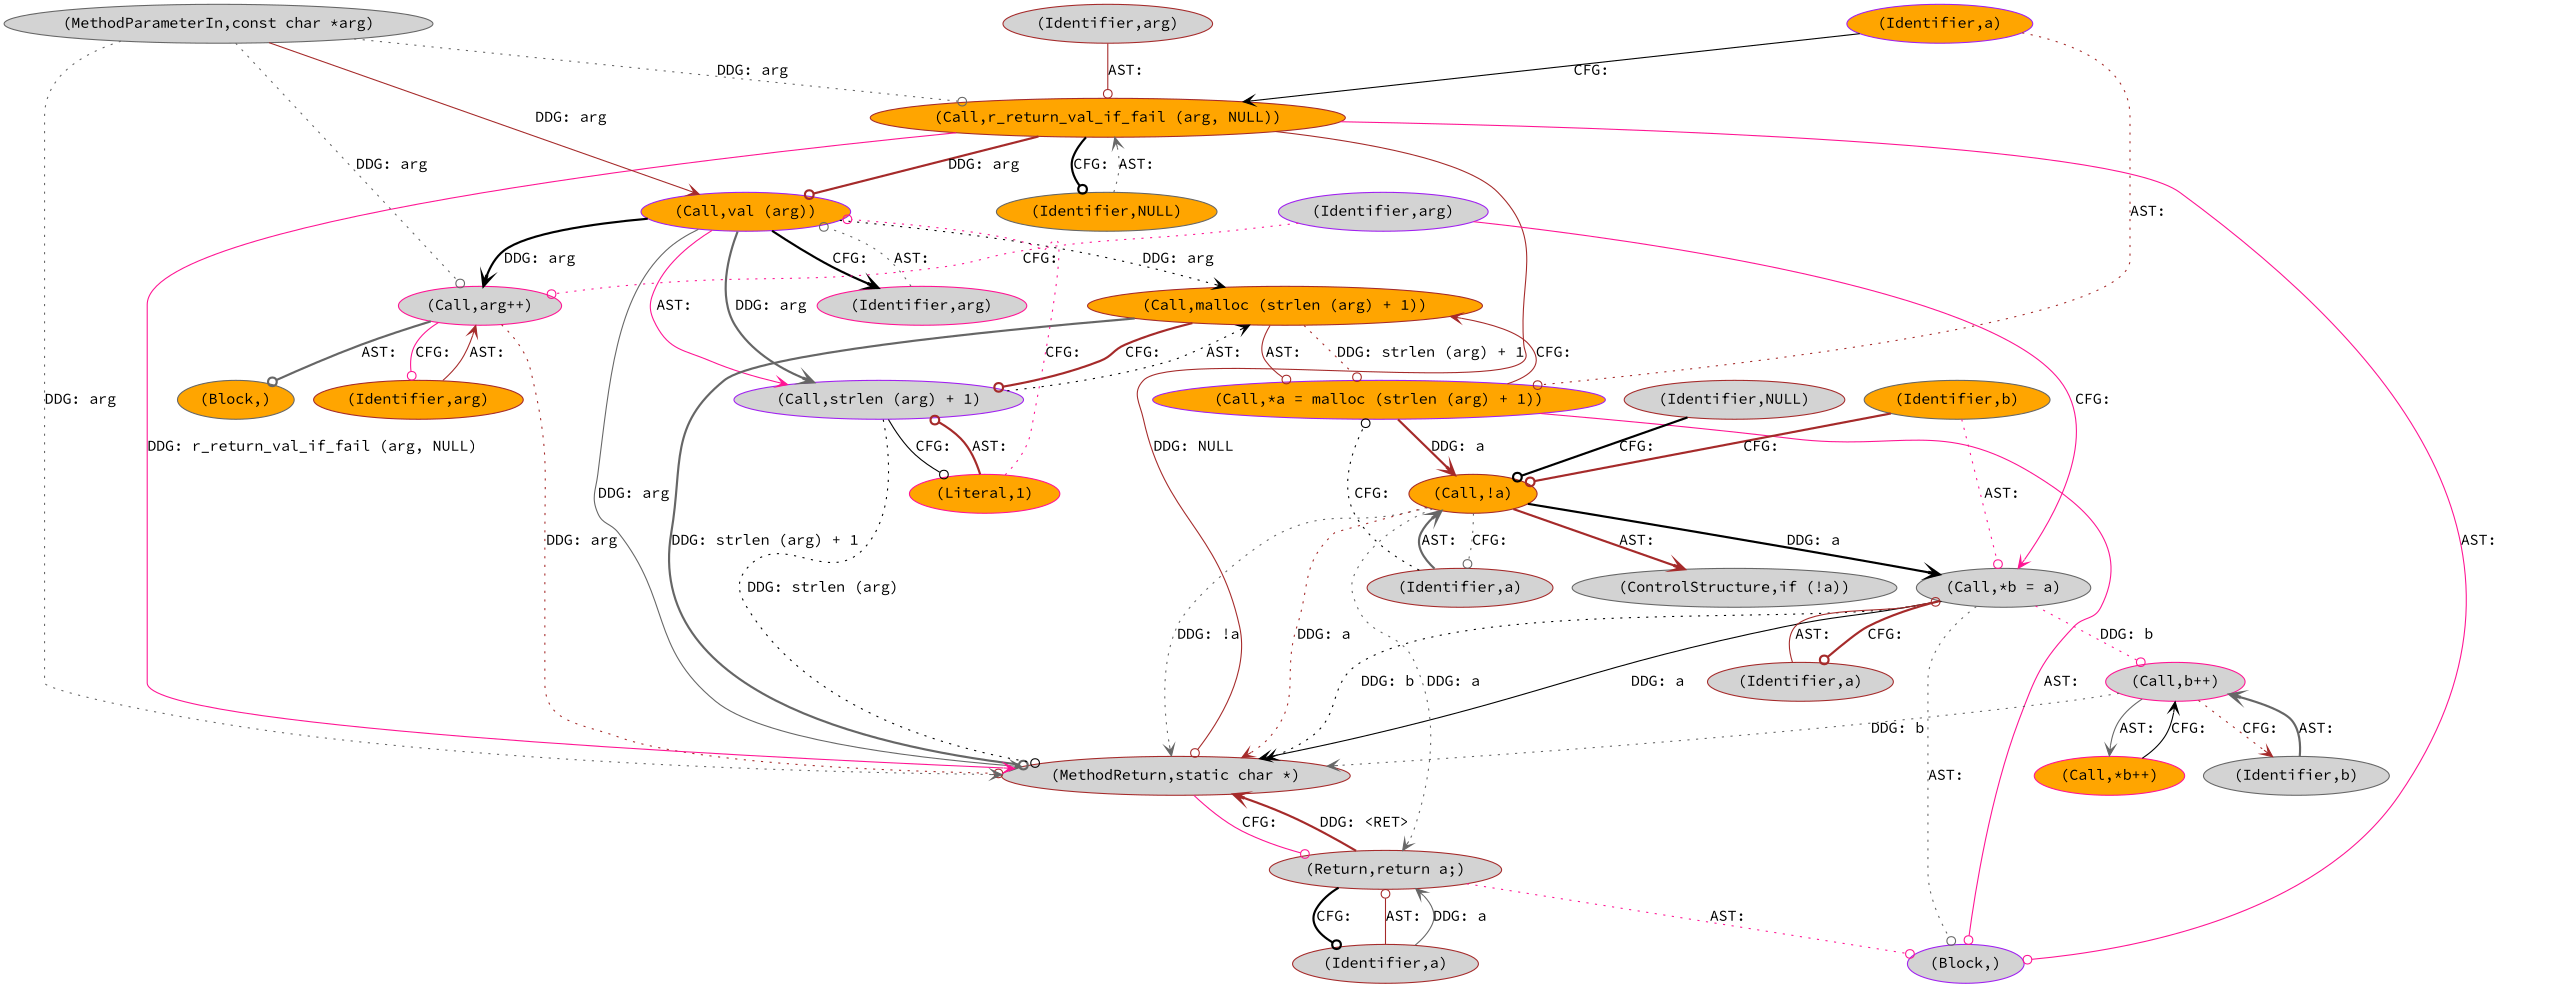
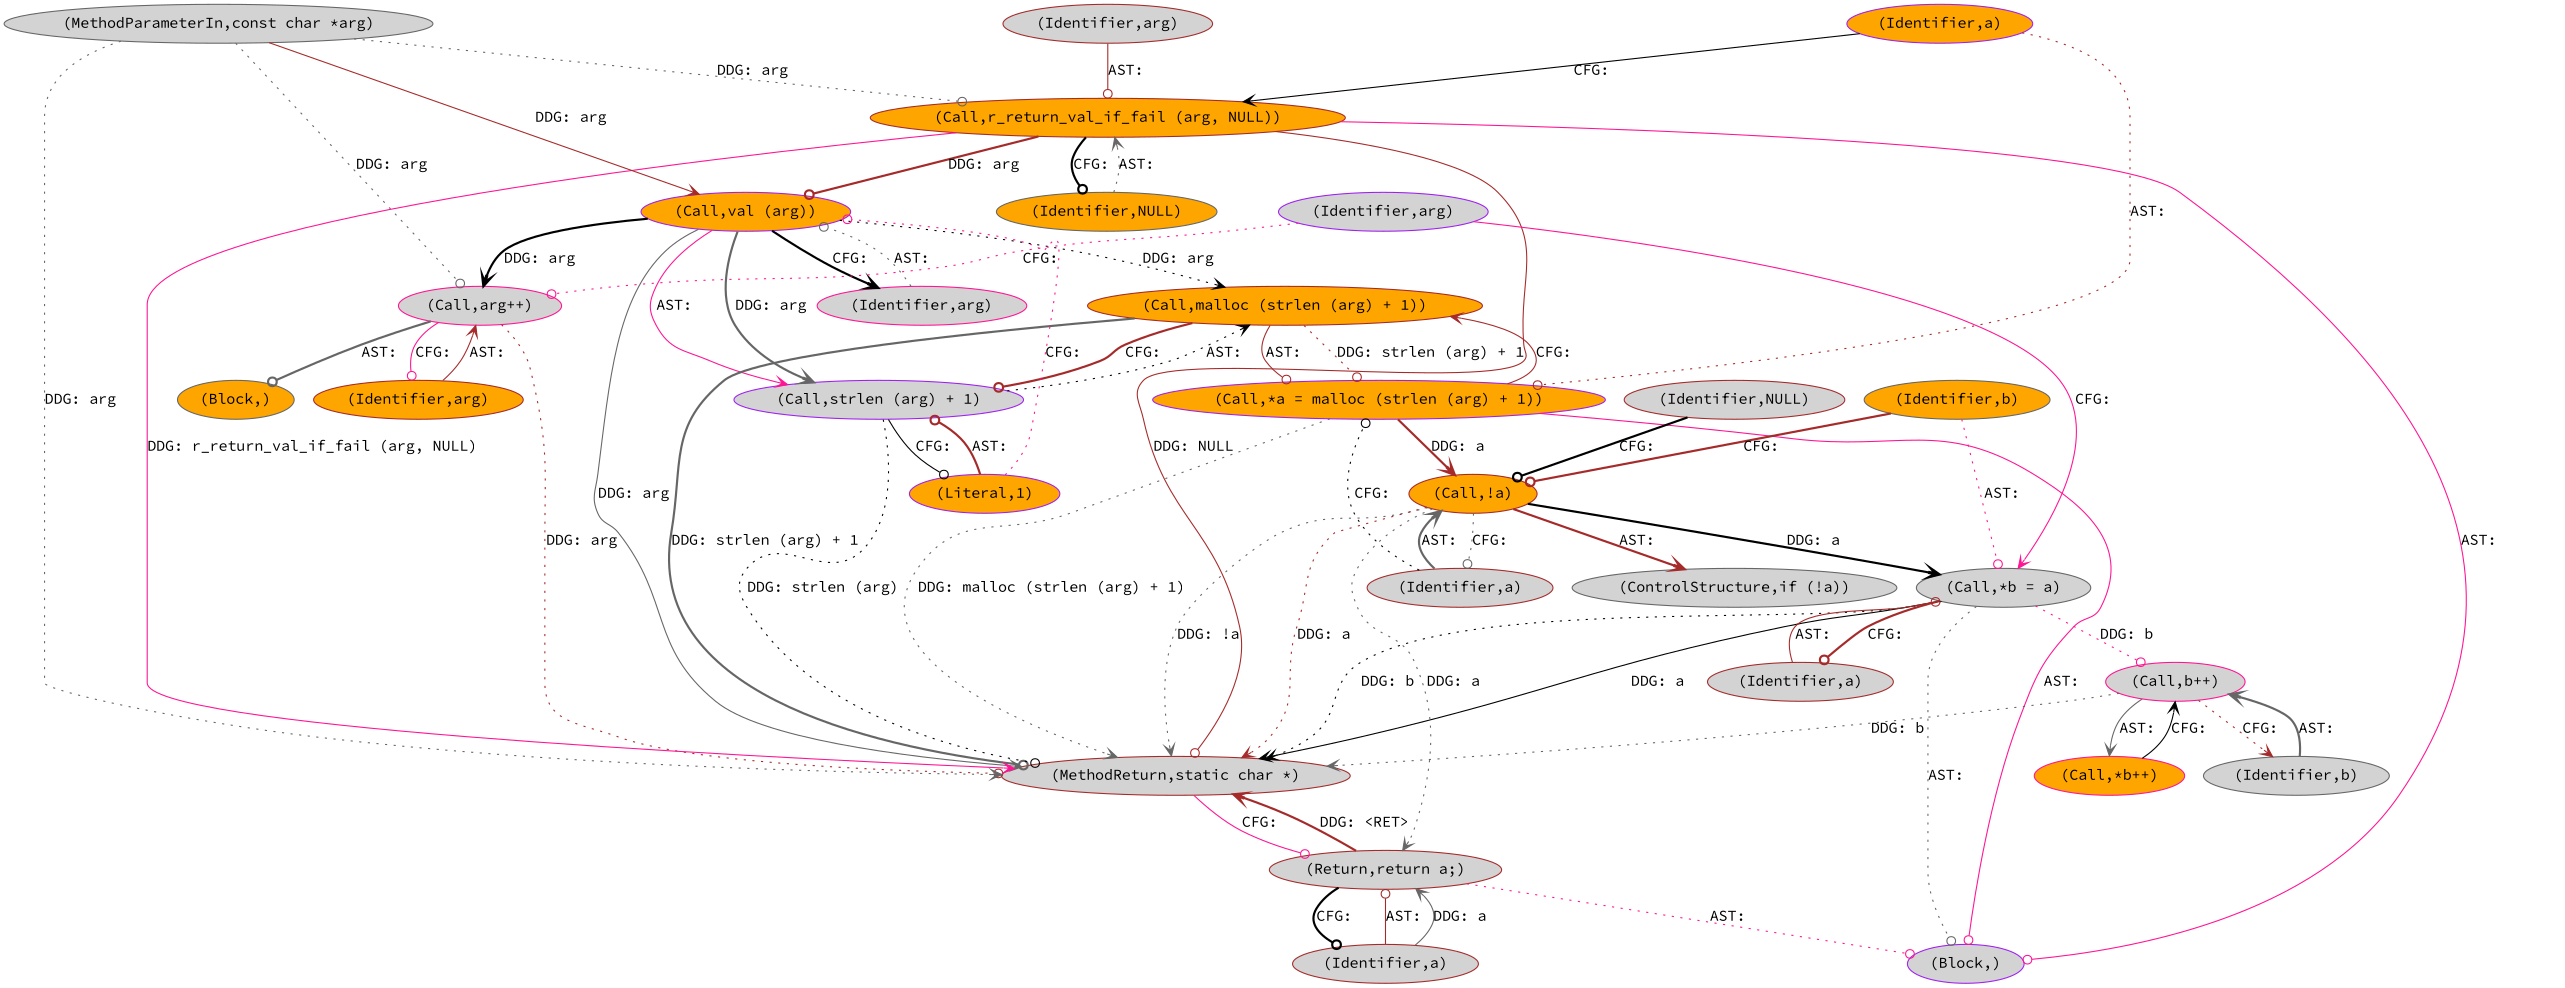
node "(Literal,1)": color deeppink -> purple
edge "(Call,*a = malloc (strlen (arg) + 1))" -> "(MethodReturn,static char *)": added, label "DDG: malloc (strlen (arg) + 1)"
